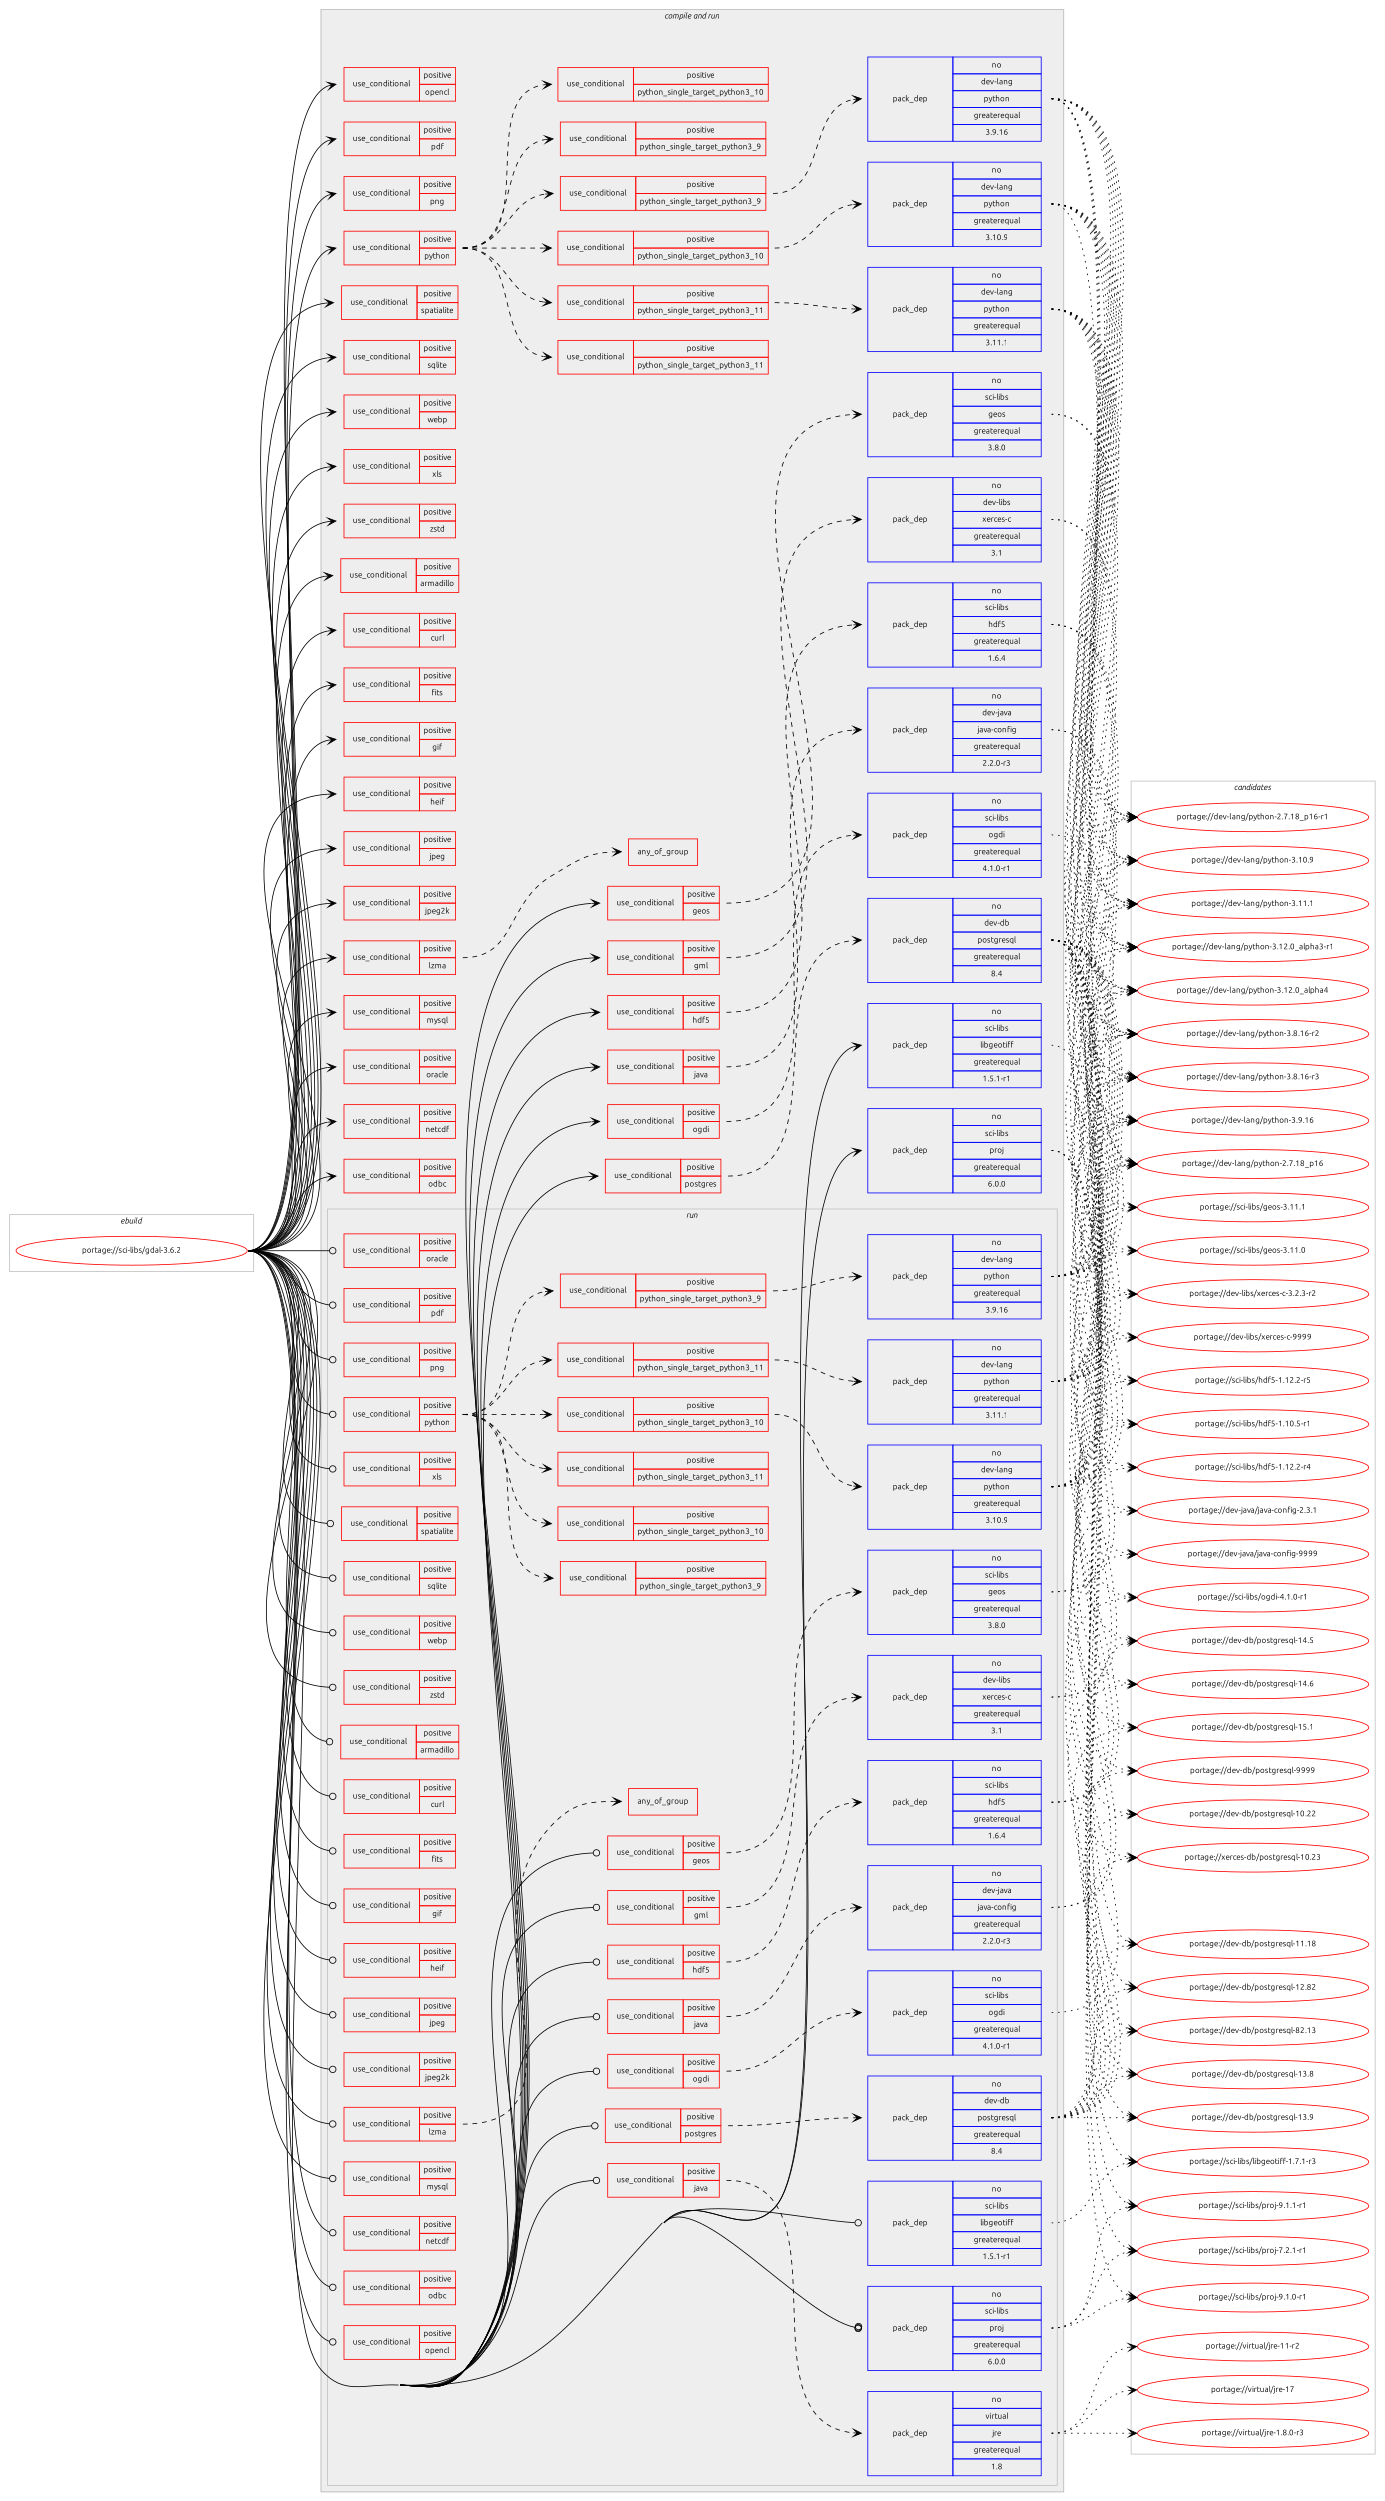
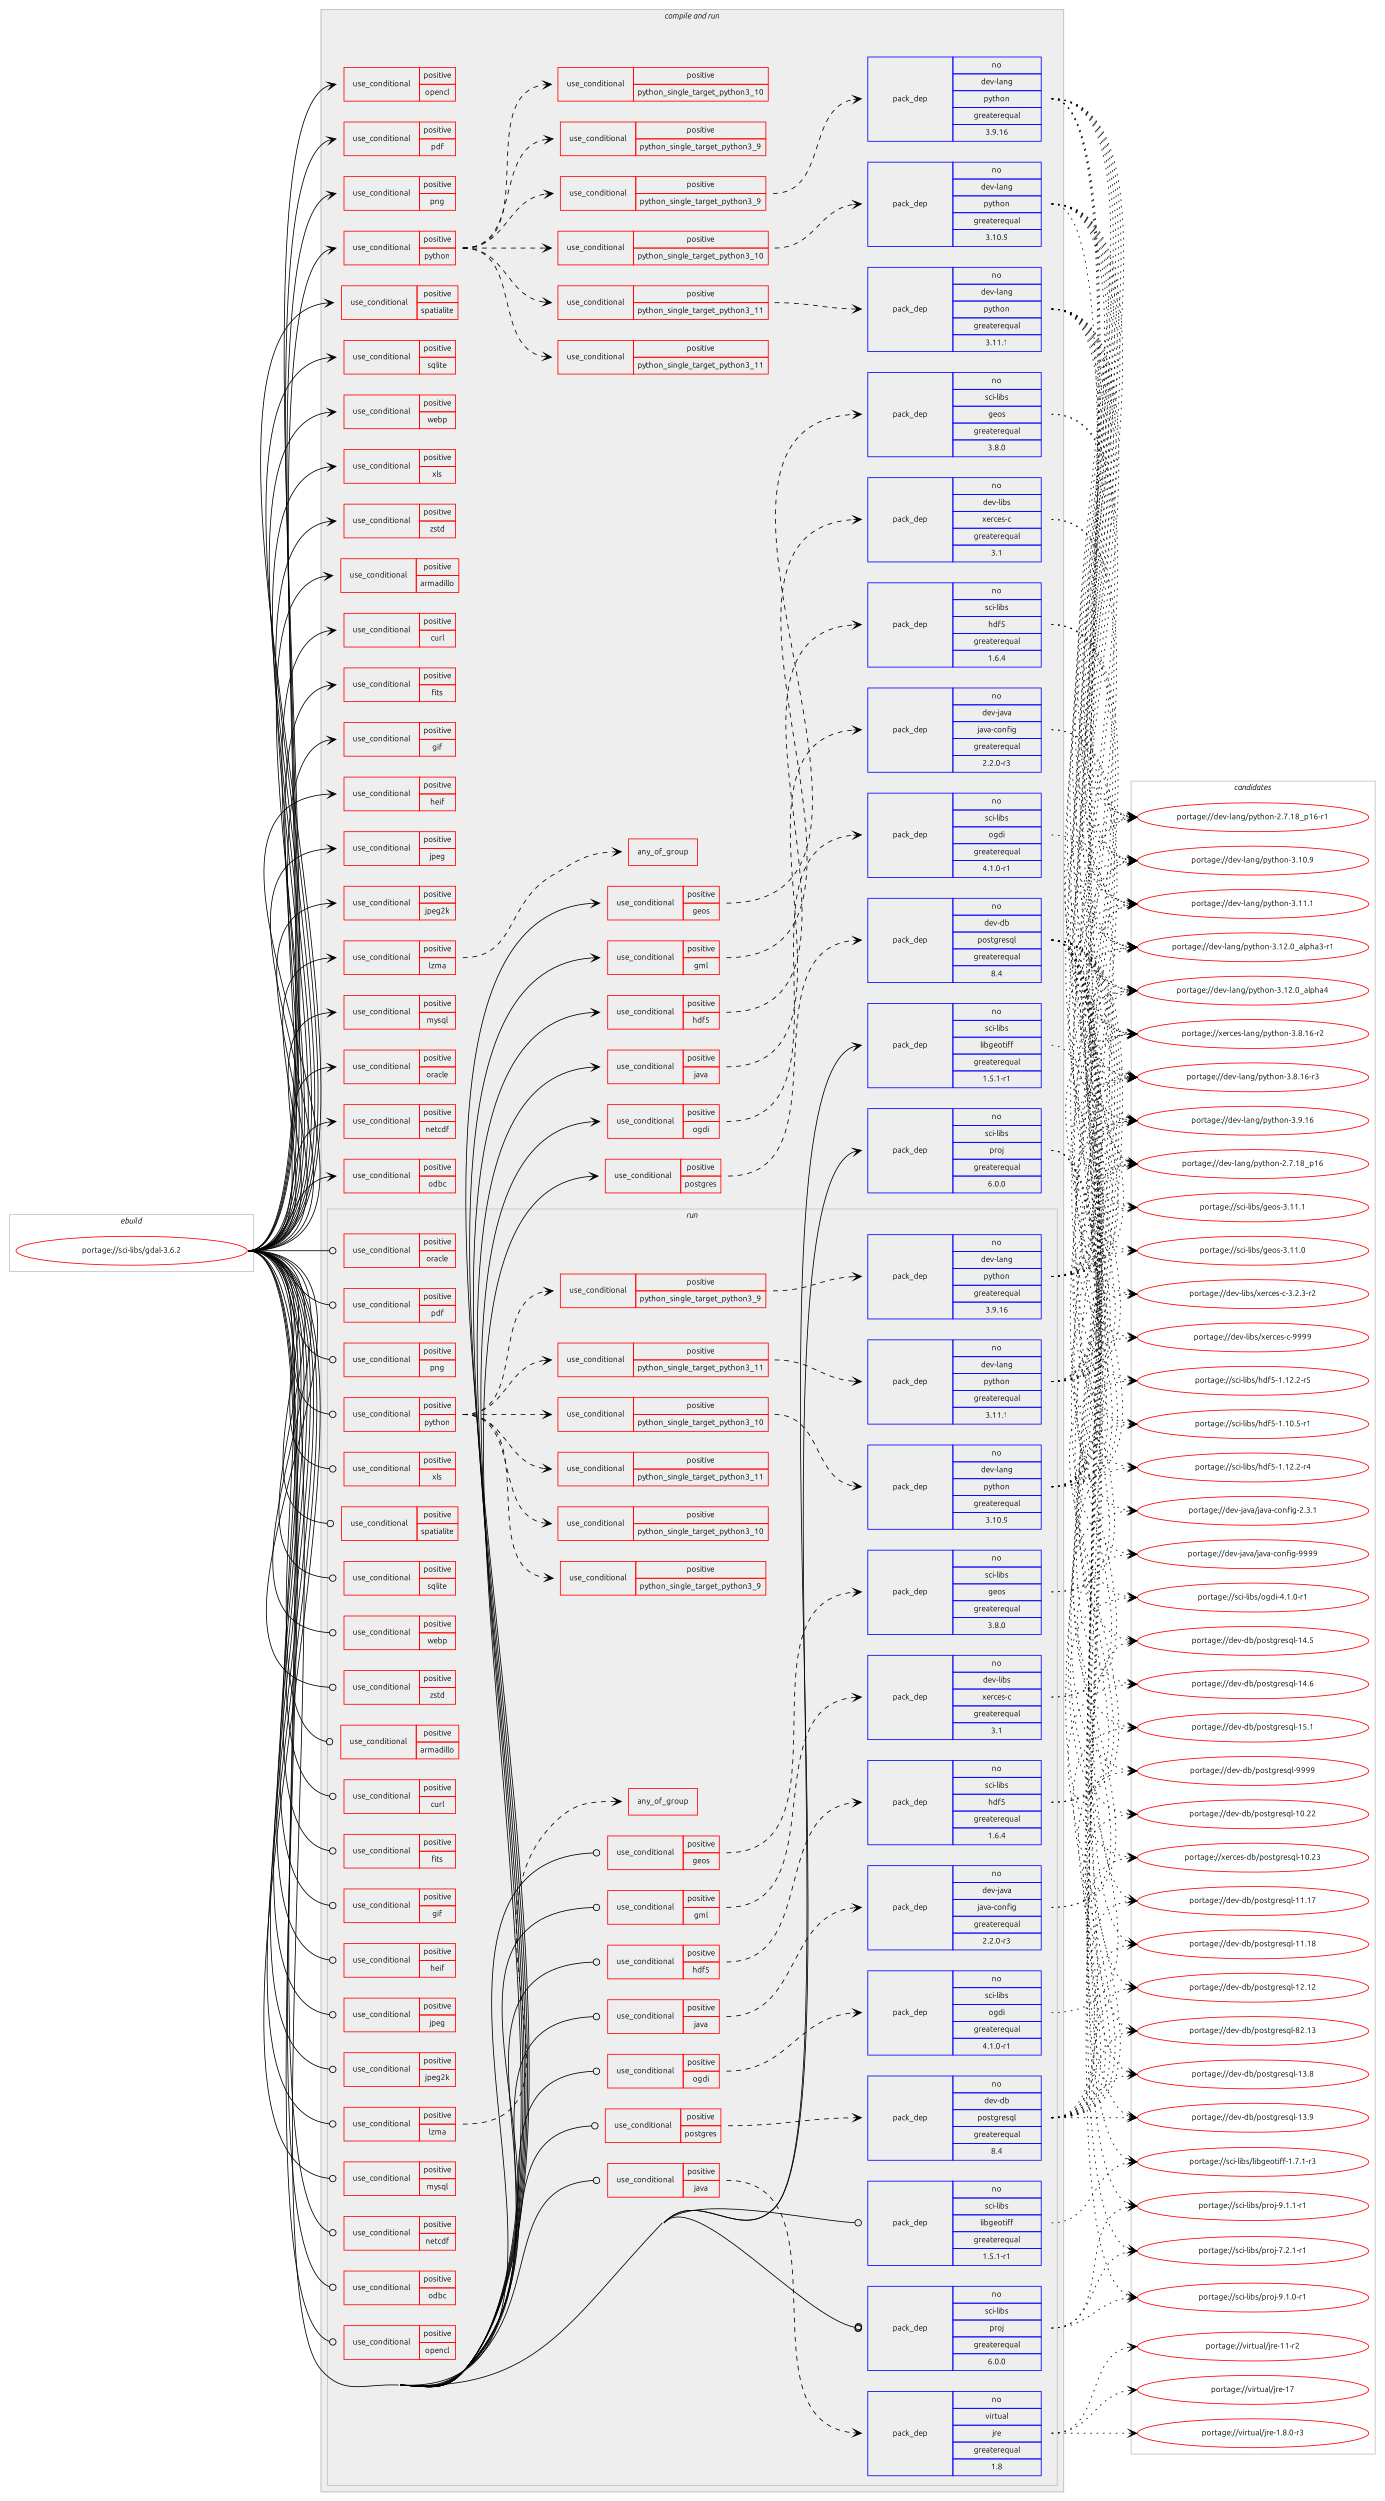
node "portage://dev-lang/python-3.8.16-r2": label "portage://dev-lang/python-3.8.16-r2" -> "portage://xerces-lang/python-3.8.16-r2"
node "portage://dev-db/postgresql-11.17": added
node "portage://dev-db/postgresql-12.82": label "portage://dev-db/postgresql-12.82" -> "portage://dev-db/postgresql-12.12"
